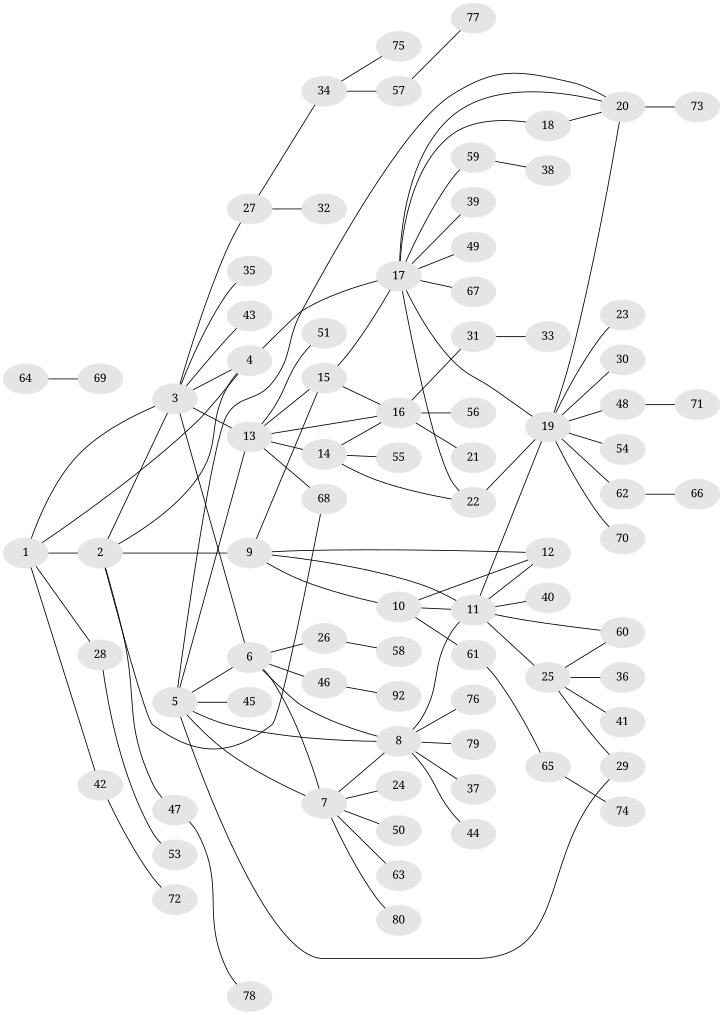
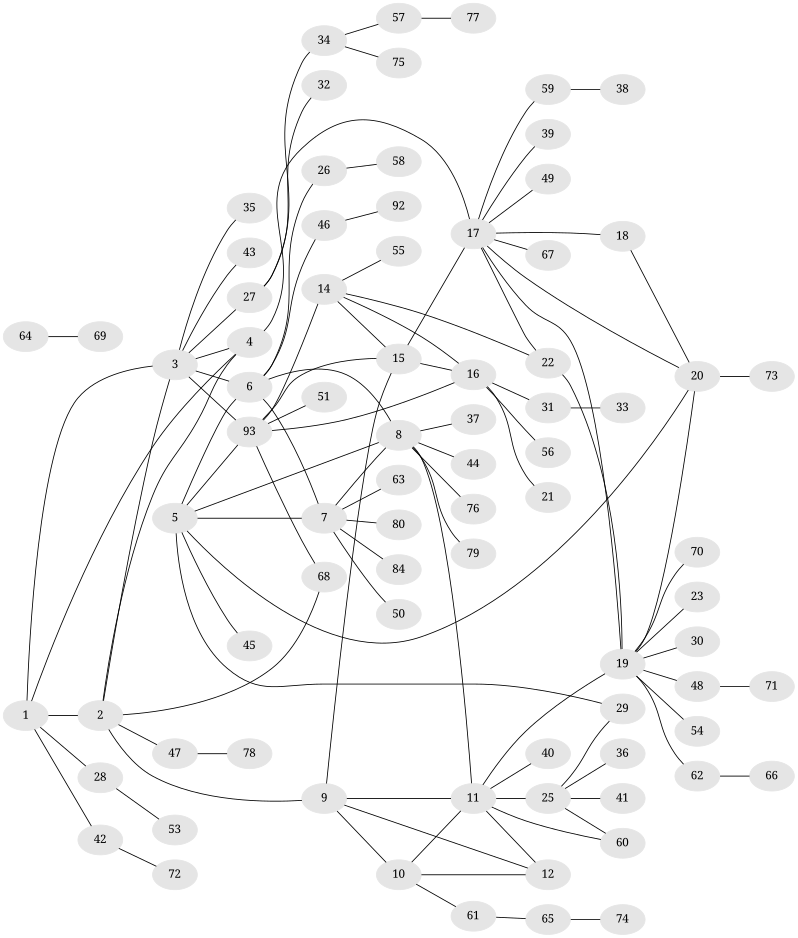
edge "14" -- "15": added
node "13": label "13" -> "93"
node "24": label "24" -> "84"
